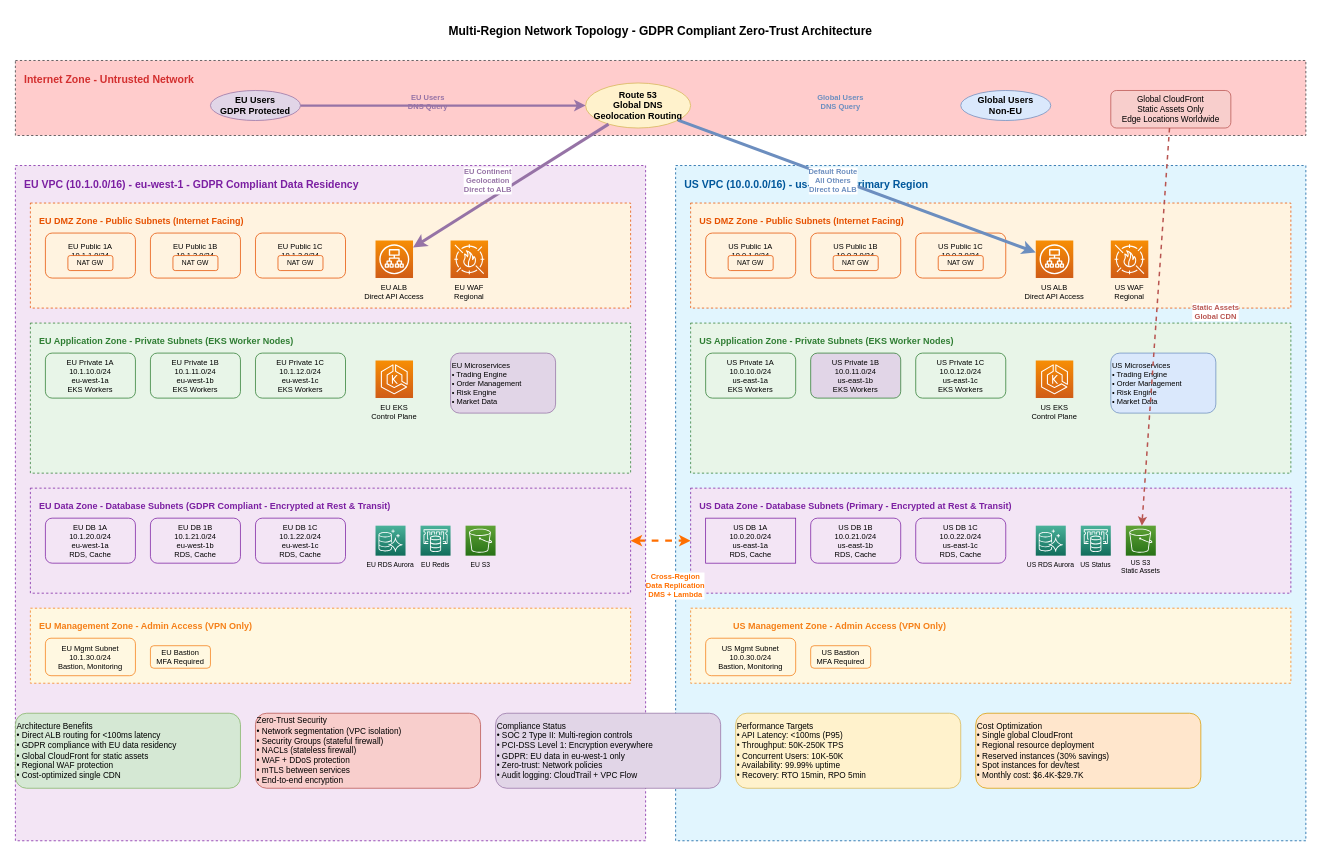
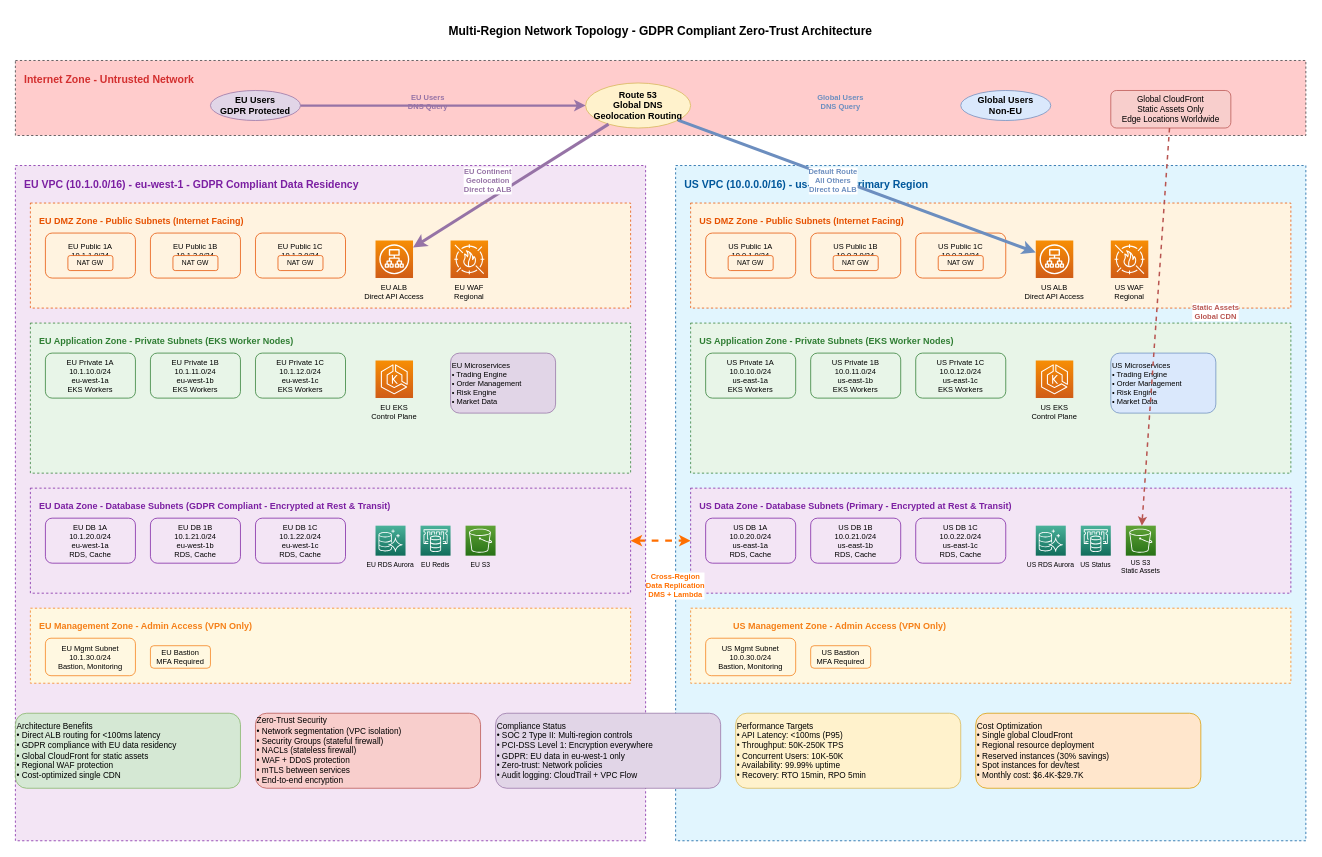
node "US Private 1B 10.0.11.0/24 us-east-1b EKS Workers": fillcolor #e1d5e7 -> #e8f5e8
node "US DB 1A 10.0.20.0/24 us-east-1a RDS, Cache": shape rectangle -> rounded rectangle
